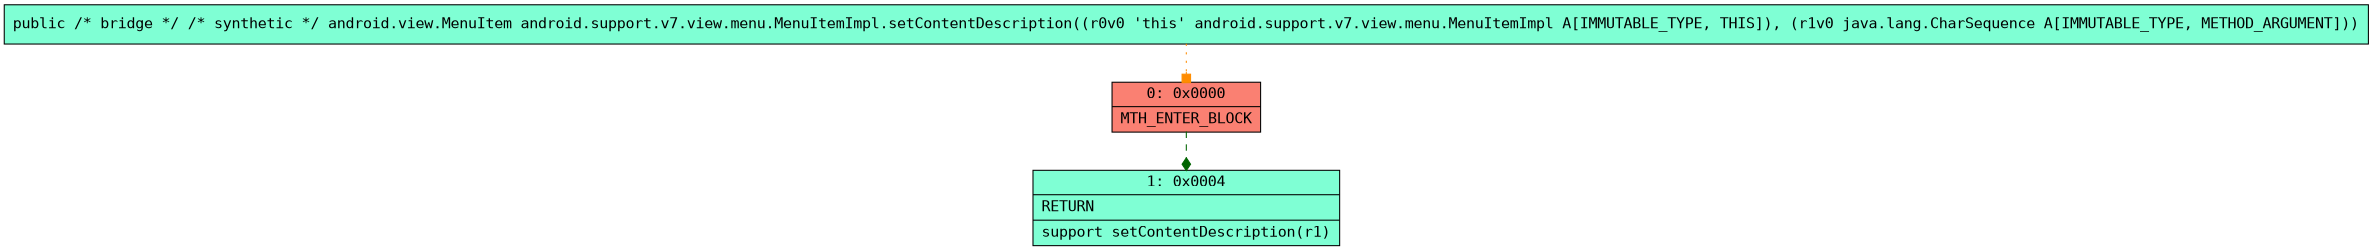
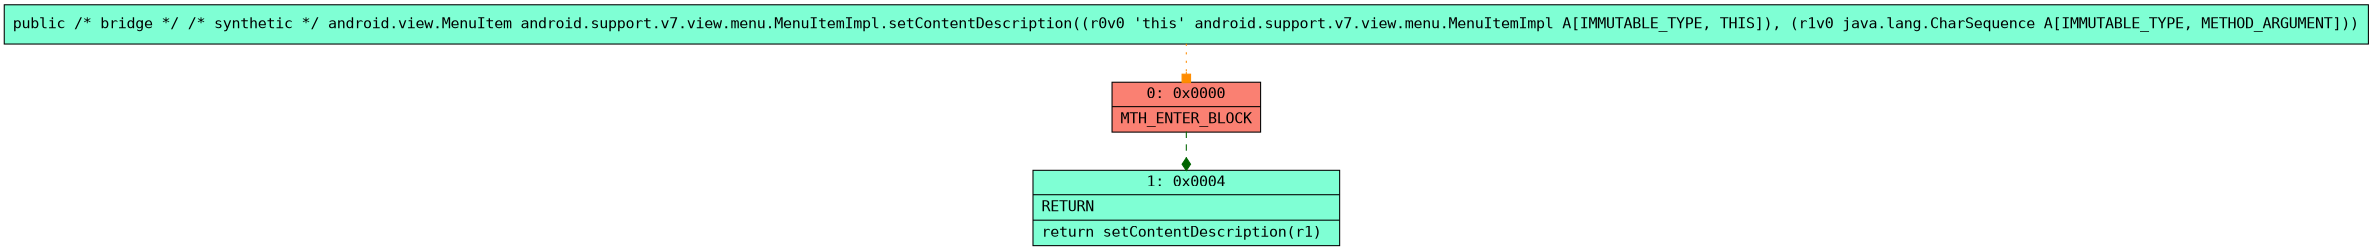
node "1: 0x0004": text "support setContentDescription(r1)" -> "return setContentDescription(r1)"
